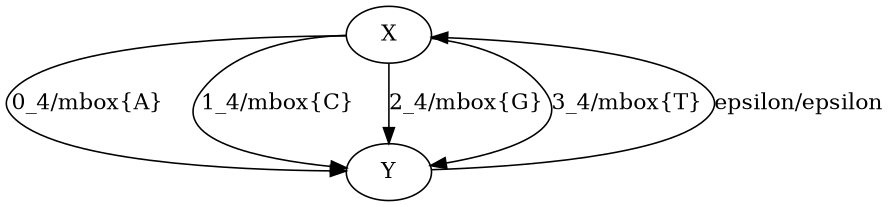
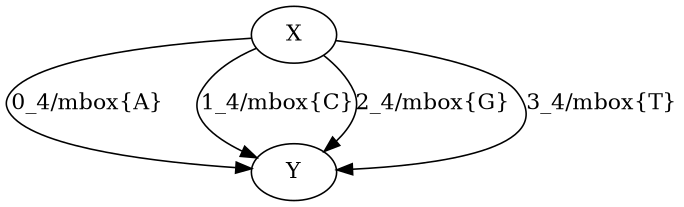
edge "Y" -> "X": removed, label "epsilon/epsilon"
